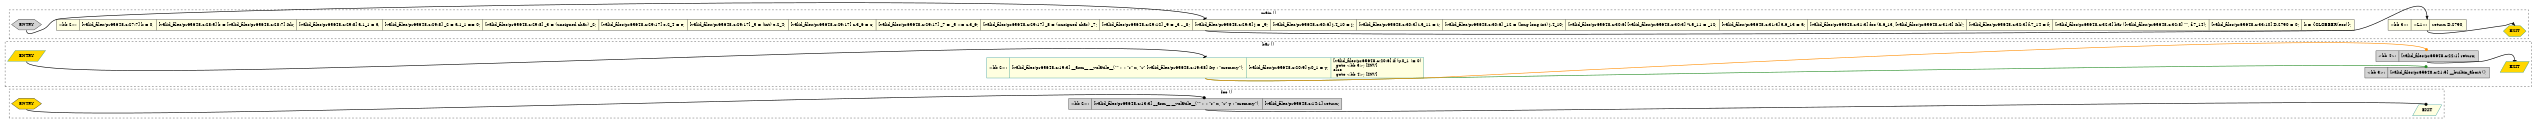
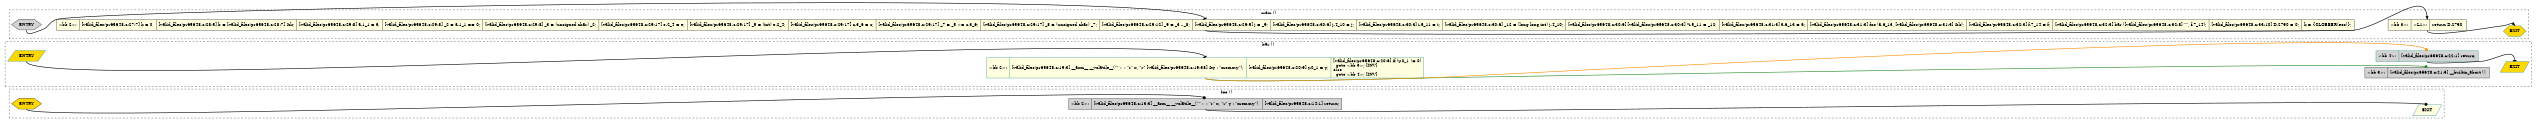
node "<bb 4>:": color black -> teal
